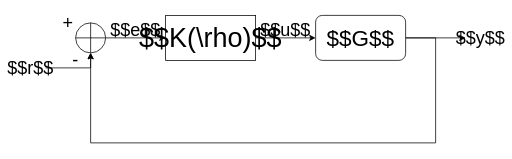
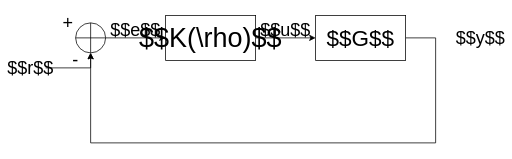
node "$$G$$": shape rounded rectangle -> rectangle
edge "$$G$$" -> "$$y$$": removed
